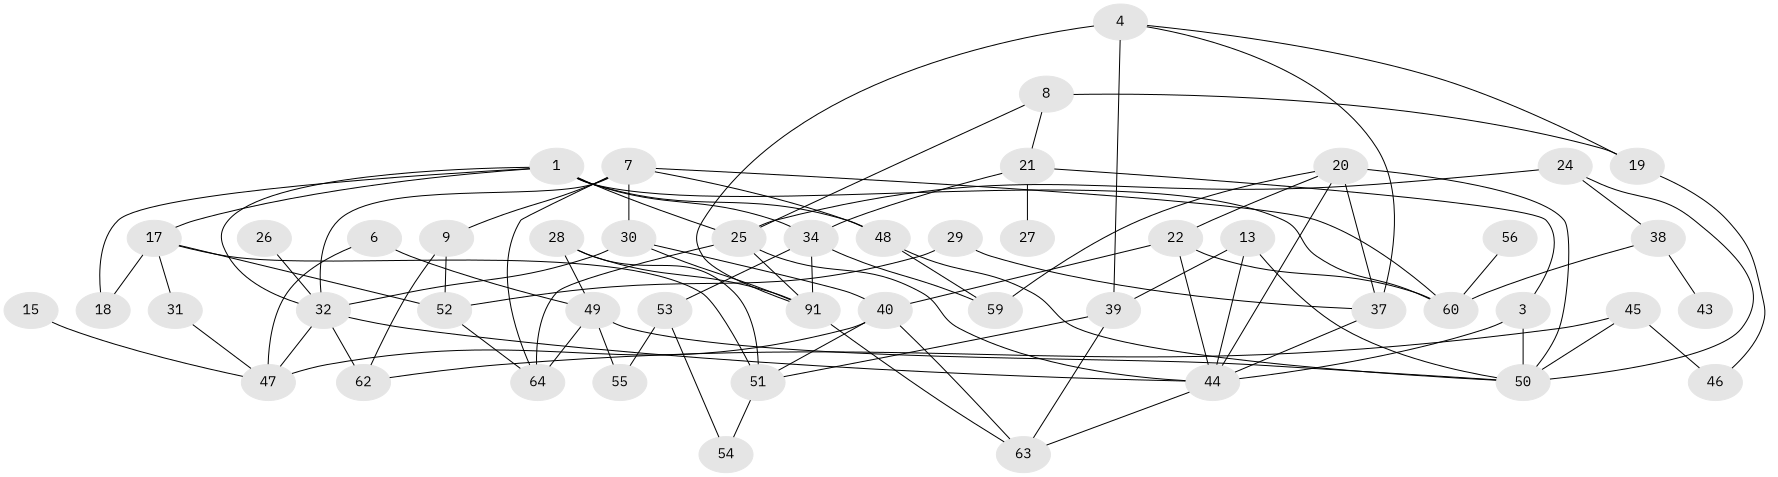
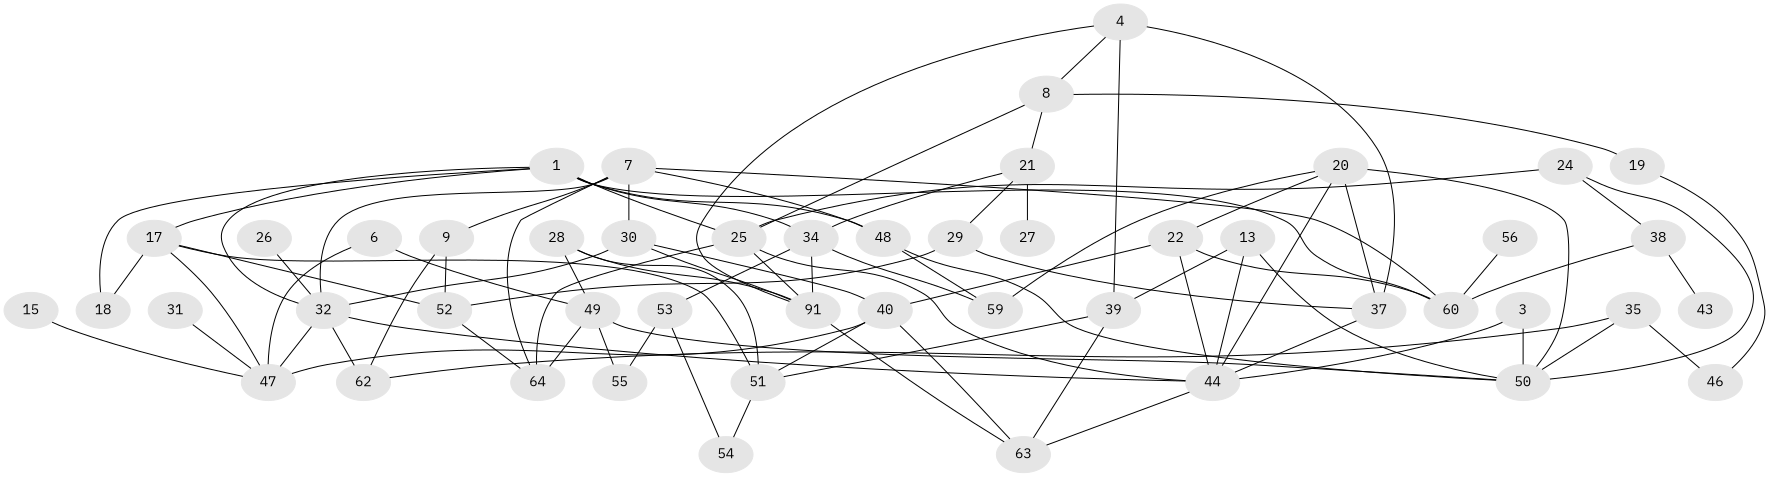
edge "4" -- "19": now "4" -- "8"
edge "21" -- "3": now "21" -- "29"
edge "17" -- "31": now "17" -- "47"
node "45": label "45" -> "35"
